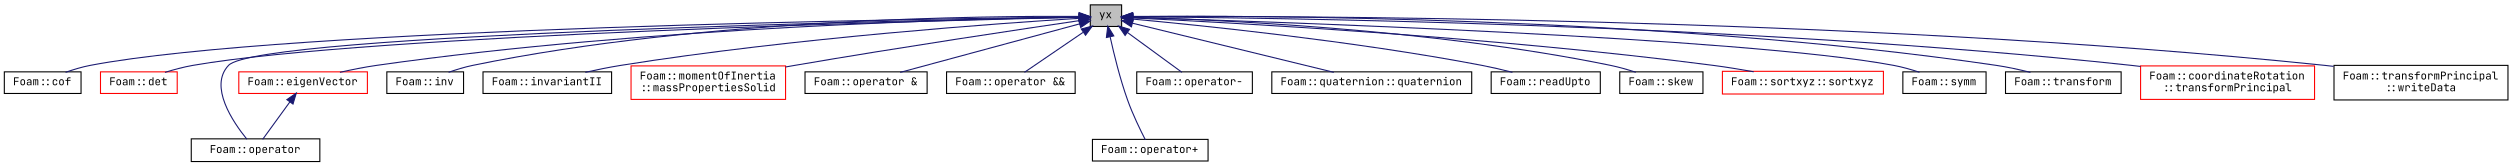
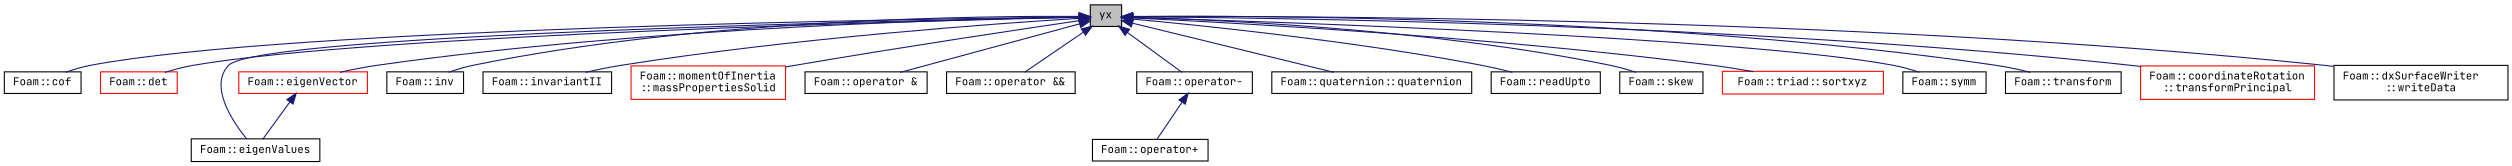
node "Foam::sortxyz::sortxyz": label "Foam::sortxyz::sortxyz" -> "Foam::triad::sortxyz"
node "Foam::transformPrincipal ::writeData": label "Foam::transformPrincipal ::writeData" -> "Foam::dxSurfaceWriter ::writeData"
edge "Foam::operator+" -> "yx": now "Foam::operator+" -> "Foam::operator-"
node "Foam::operator": label "Foam::operator" -> "Foam::eigenValues"
